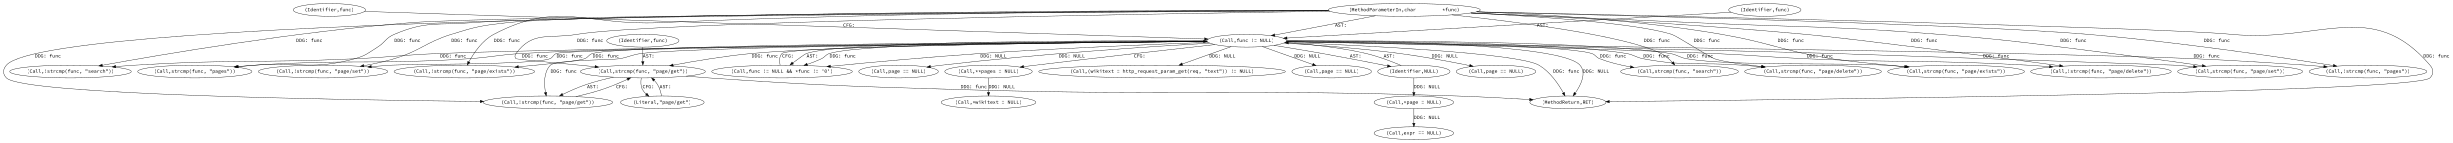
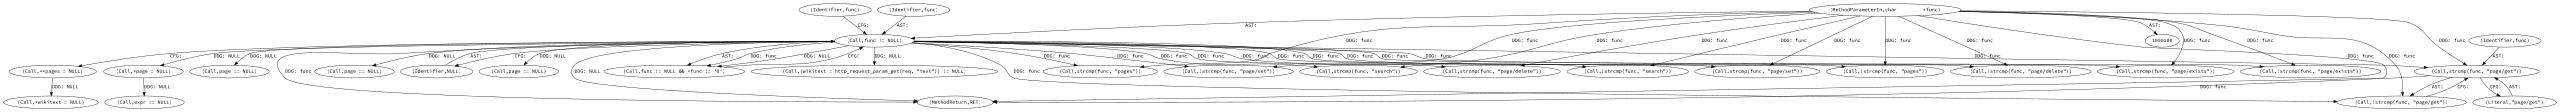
node "1000100": added
edge "(Call,func != NULL)" -> "(Identifier,NULL)": label "AST: " -> "CFG: "
edge "(Identifier,NULL)" -> "(Call,*page = NULL)": now "(Call,func != NULL)" -> "(Call,*page = NULL)"
